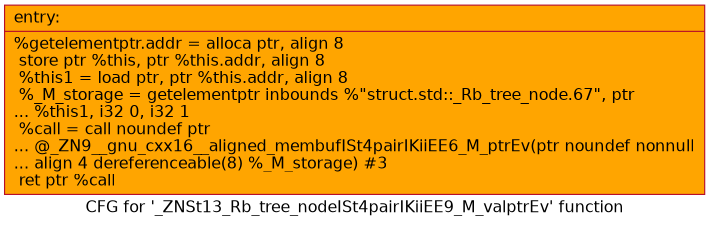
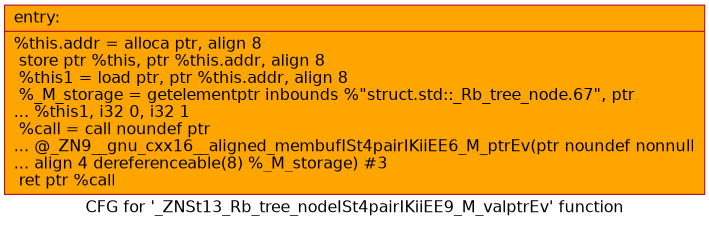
node "entry:": text "%getelementptr.addr = alloca ptr, align 8" -> "%this.addr = alloca ptr, align 8"
